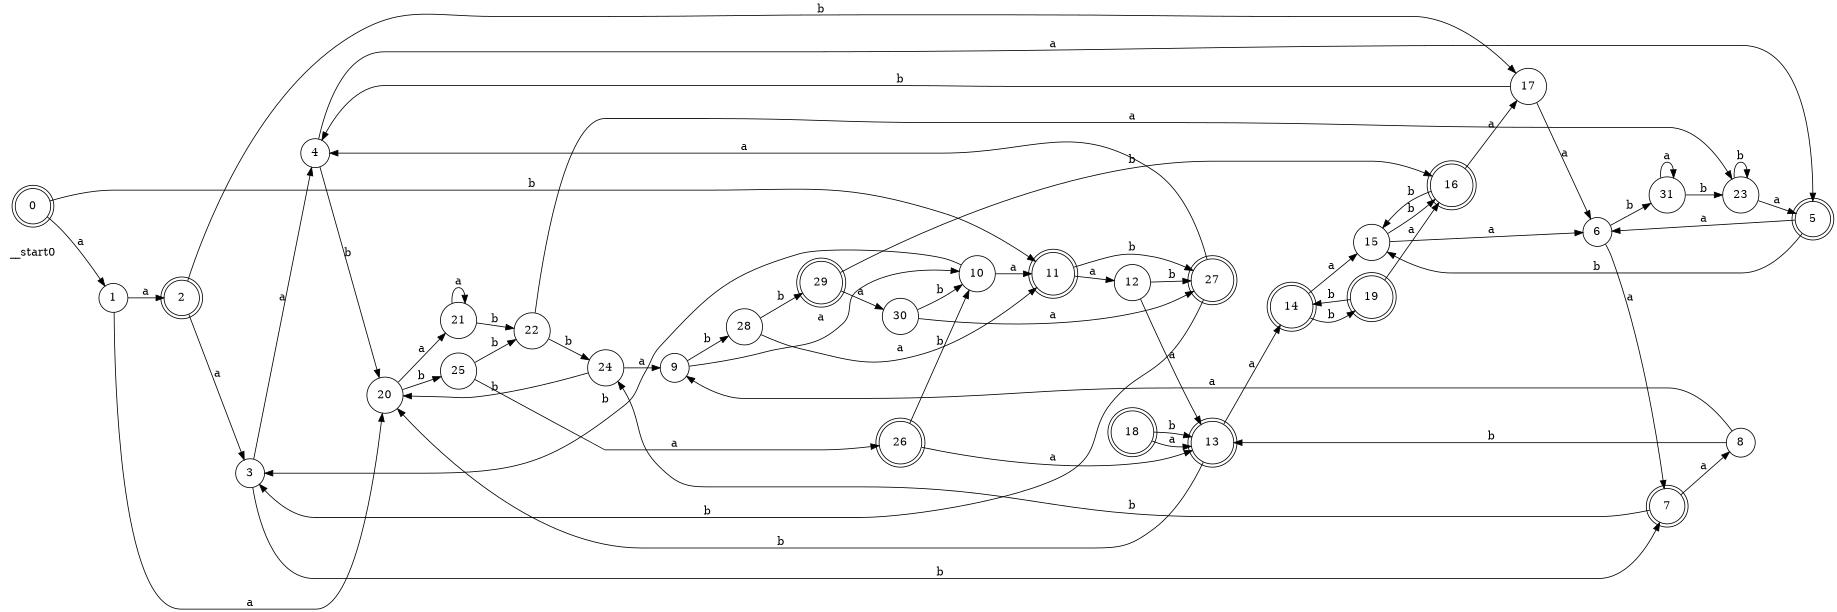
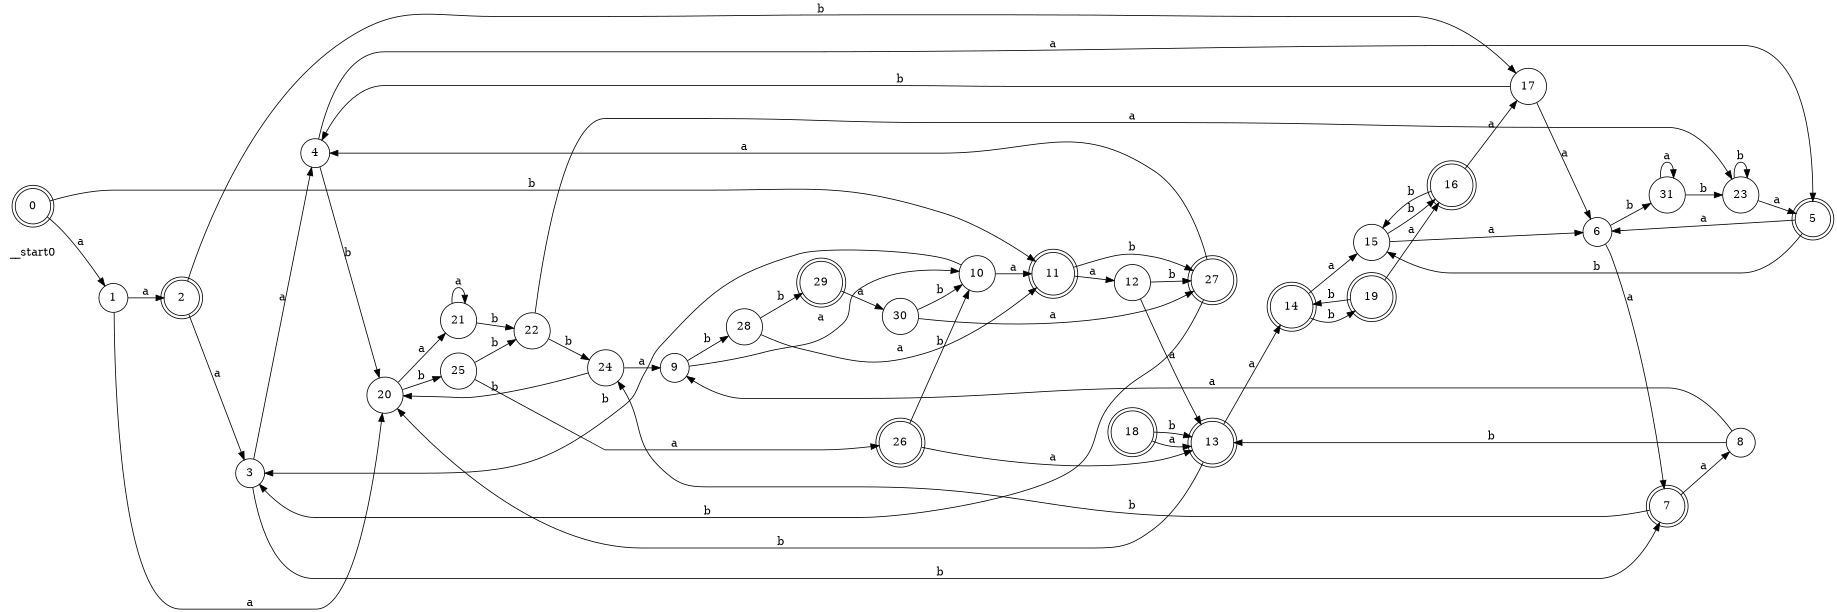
edge "29" -> "16": removed, label "b"
